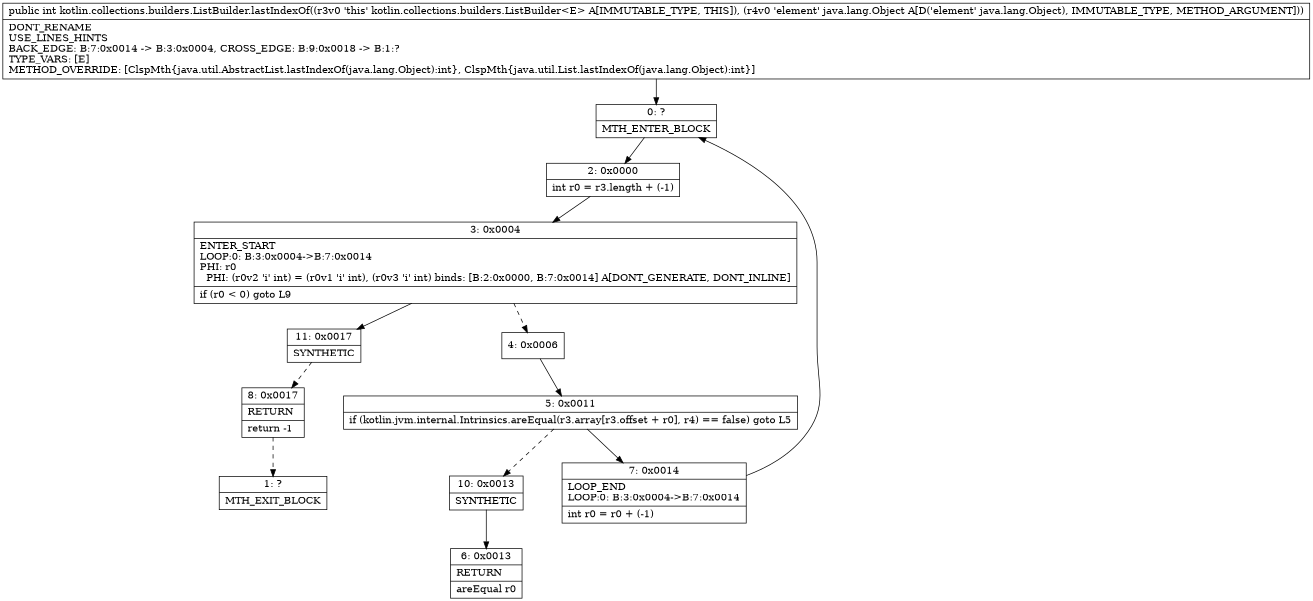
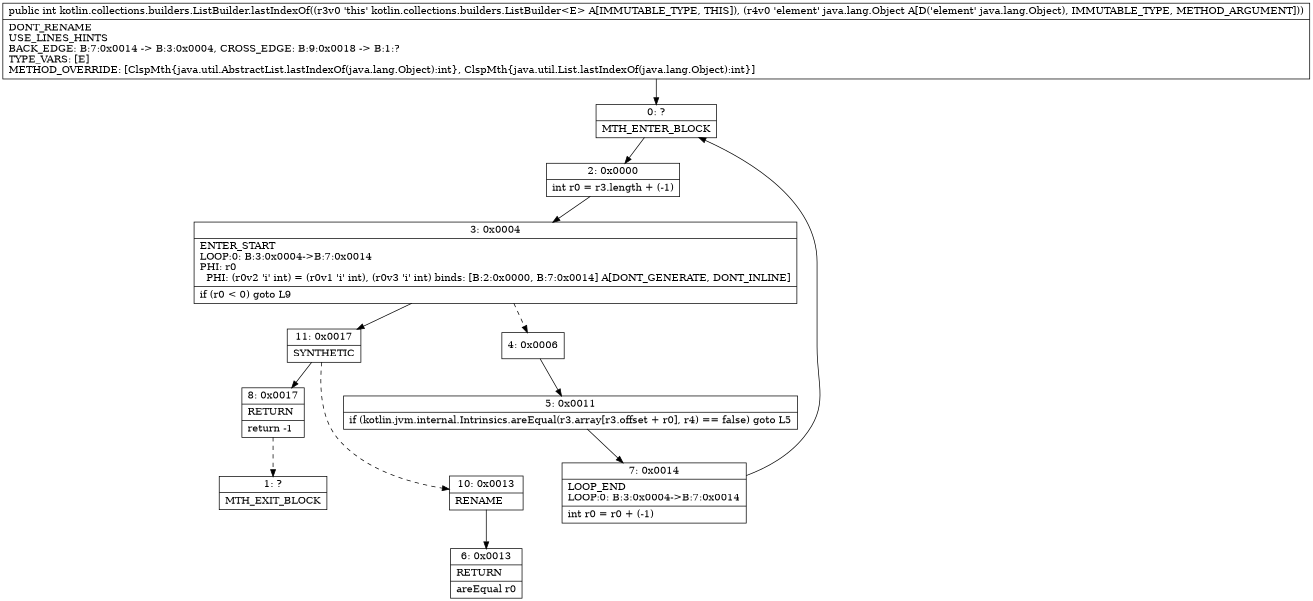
edge "11: 0x0017" -> "8: 0x0017": style dashed -> solid
edge "5: 0x0011" -> "10: 0x0013": now "11: 0x0017" -> "10: 0x0013"
node "10: 0x0013": text "SYNTHETIC" -> "RENAME"
